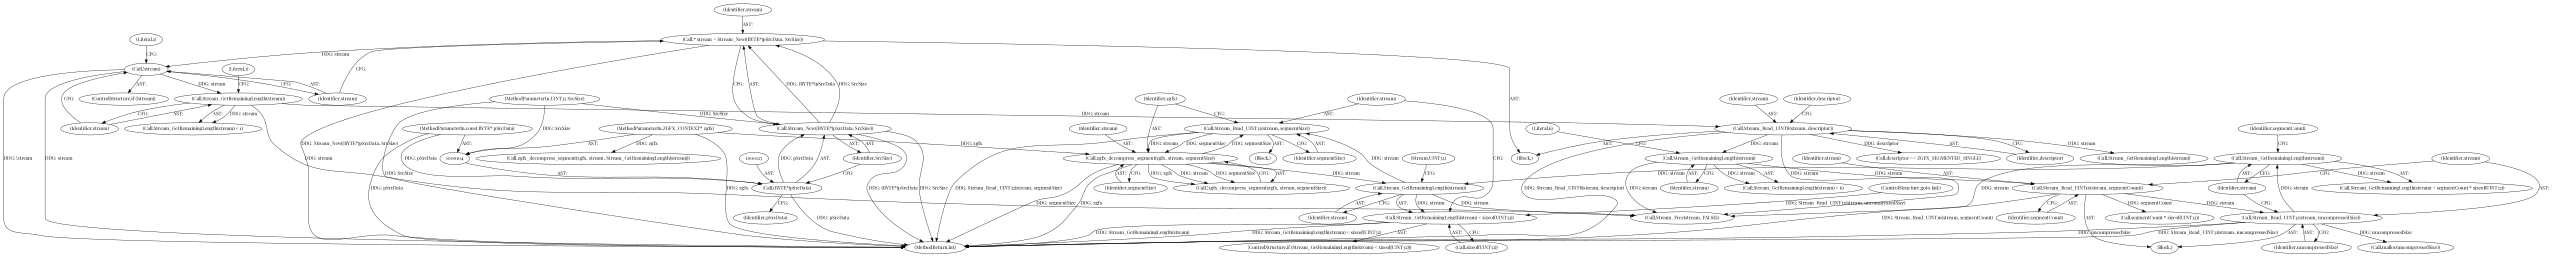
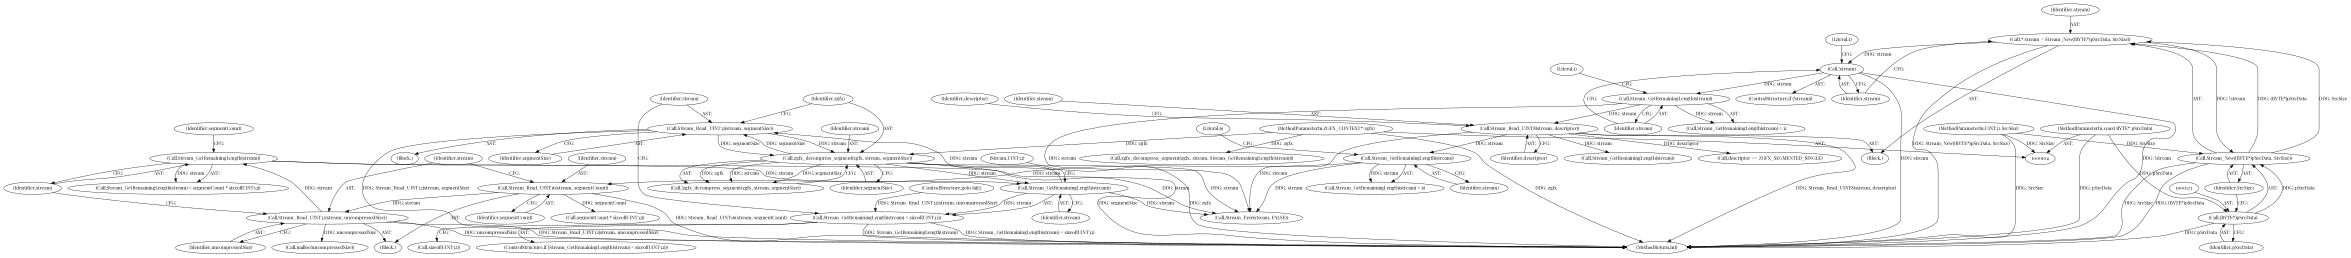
edge "(Call,* stream = Stream_New((BYTE*)pSrcData, SrcSize))" -> "(Call,Stream_New((BYTE*)pSrcData, SrcSize))": label "CFG: " -> "DDG: !stream"
edge "(Call,zgfx_decompress_segment(zgfx, stream, segmentSize))" -> "(Call,Stream_Free(stream, FALSE))": added, label "DDG: stream"
edge "1000104" -> "(Call,(BYTE*)pSrcData)": now "(Identifier,pSrcData)" -> "(Call,(BYTE*)pSrcData)"
edge "(Call,sizeof(UINT32))" -> "(Call,Stream_GetRemainingLength(stream) < sizeof(UINT32))": removed, label "AST:"
